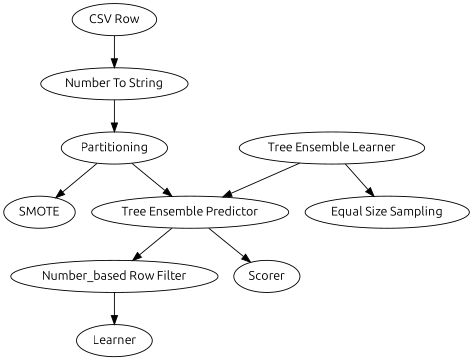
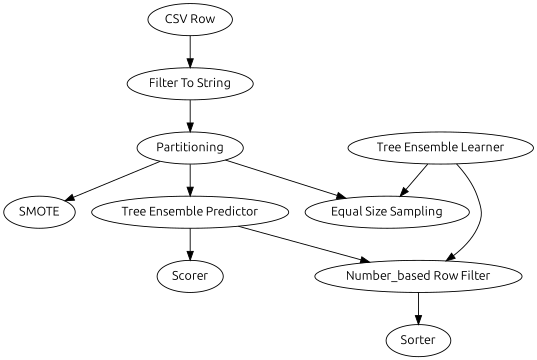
node "Number To String": label "Number To String" -> "Filter To String"
edge "Tree Ensemble Learner" -> "Tree Ensemble Predictor": now "Tree Ensemble Learner" -> "Number_based Row Filter"
edge "Partitioning" -> "Equal Size Sampling": added
node "Learner": label "Learner" -> "Sorter"
